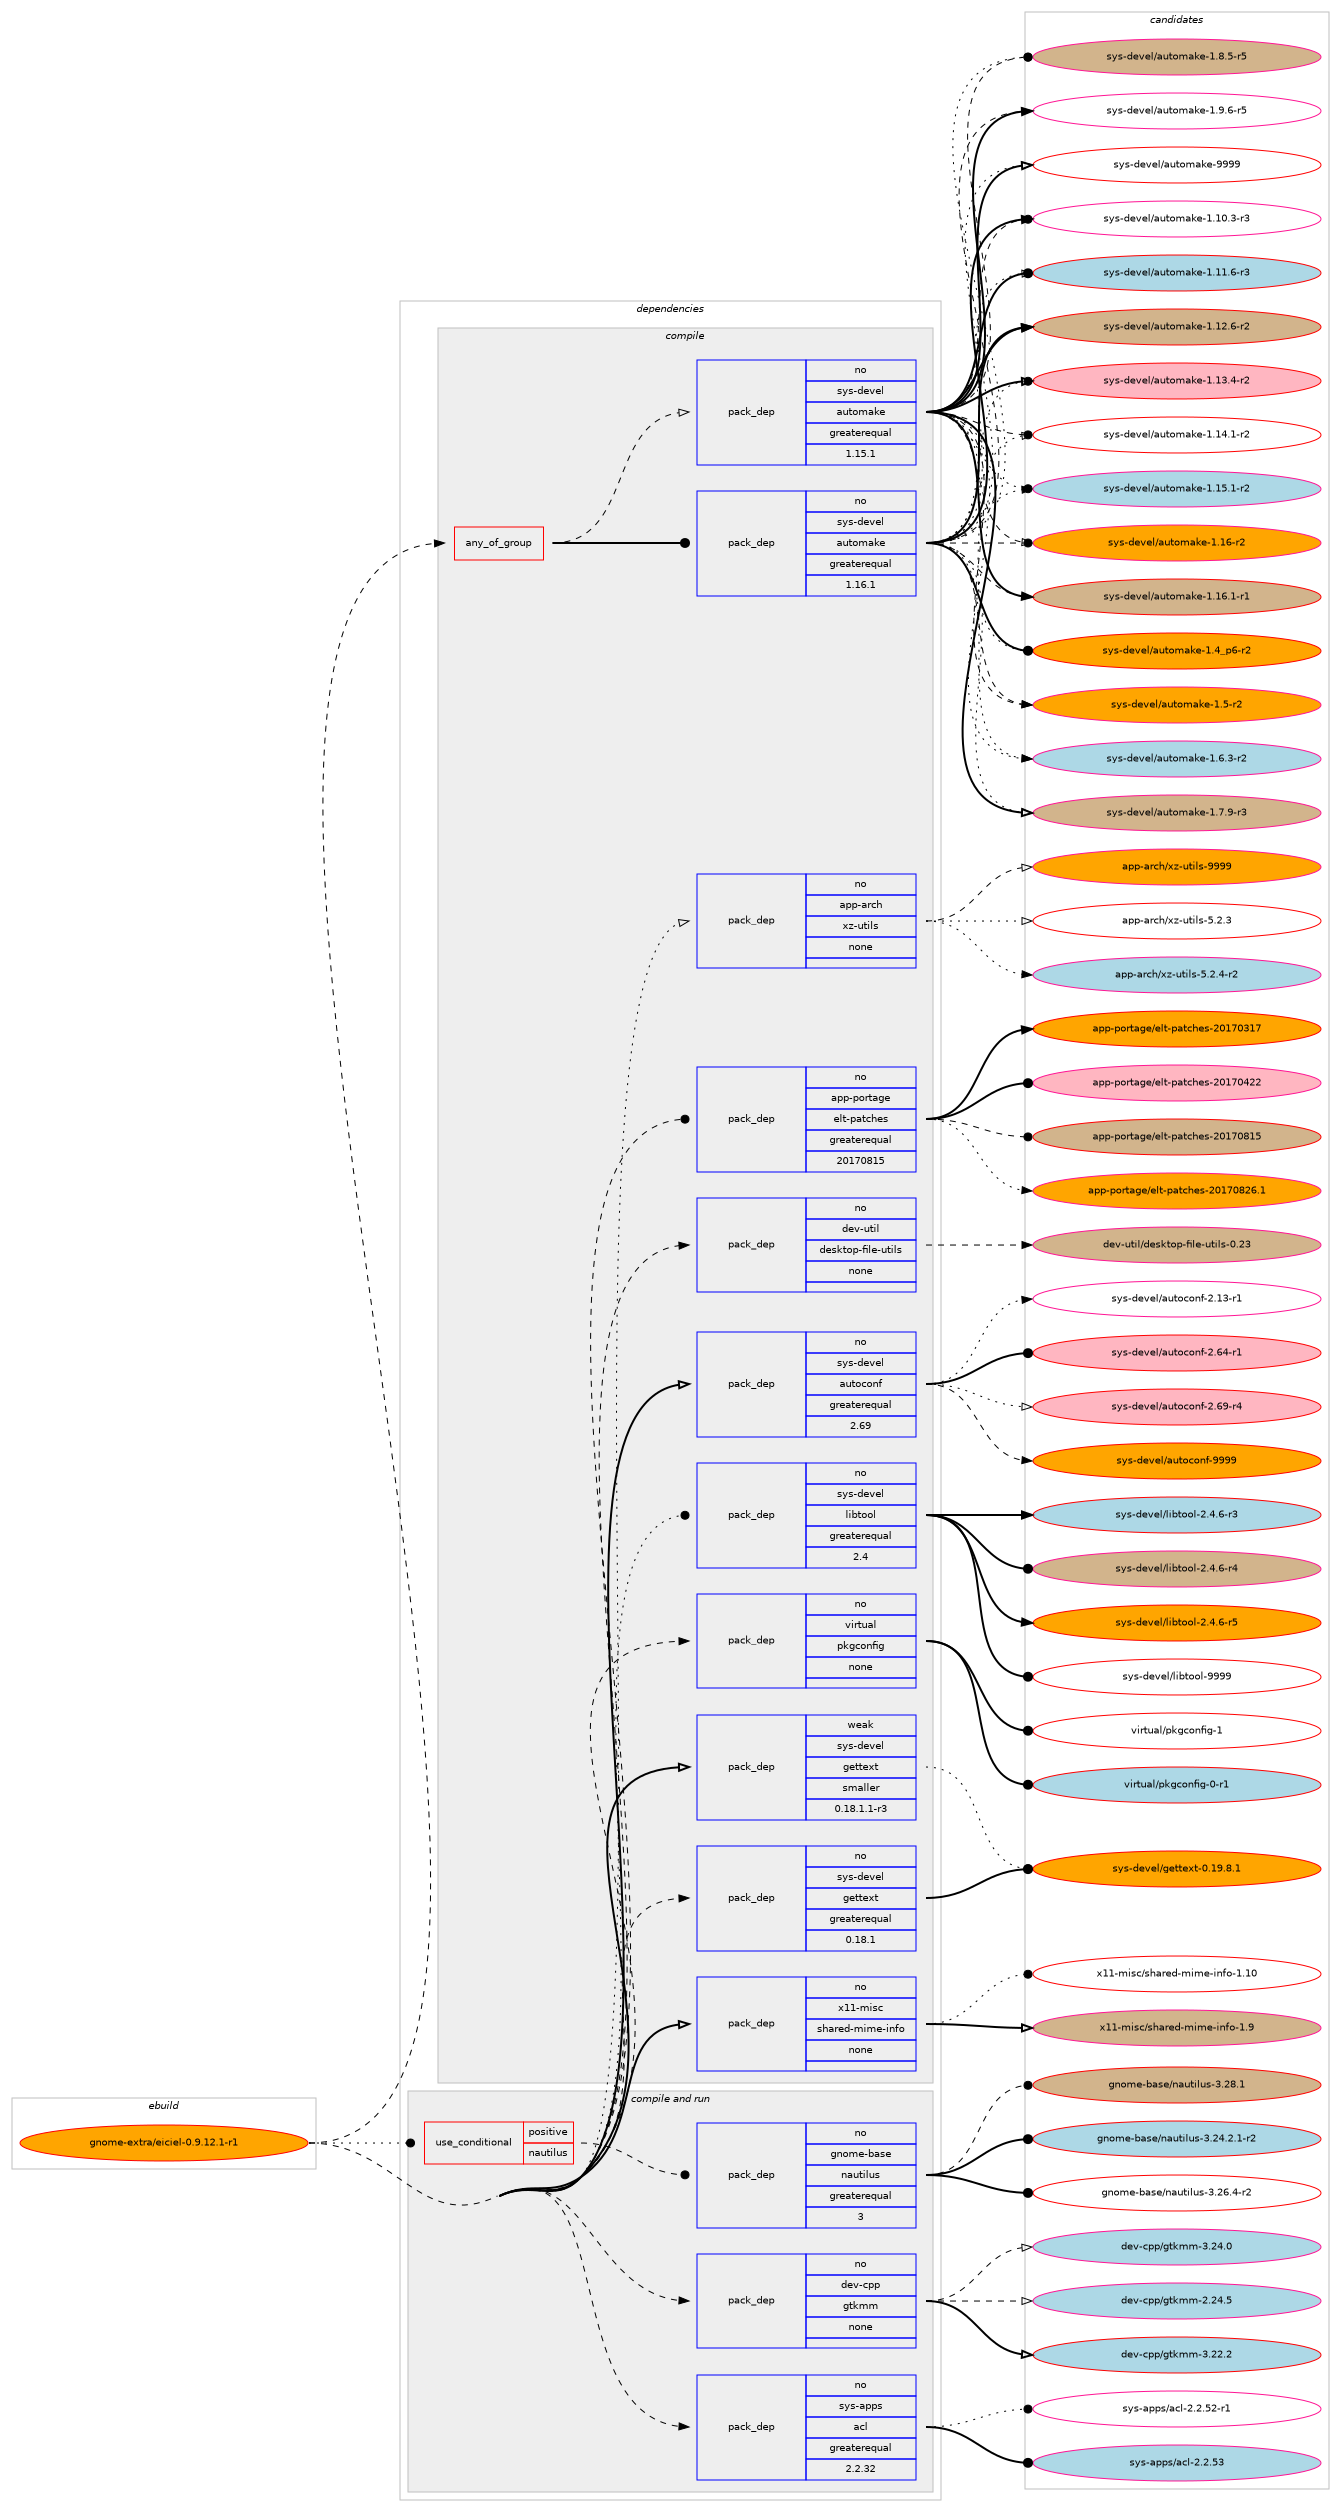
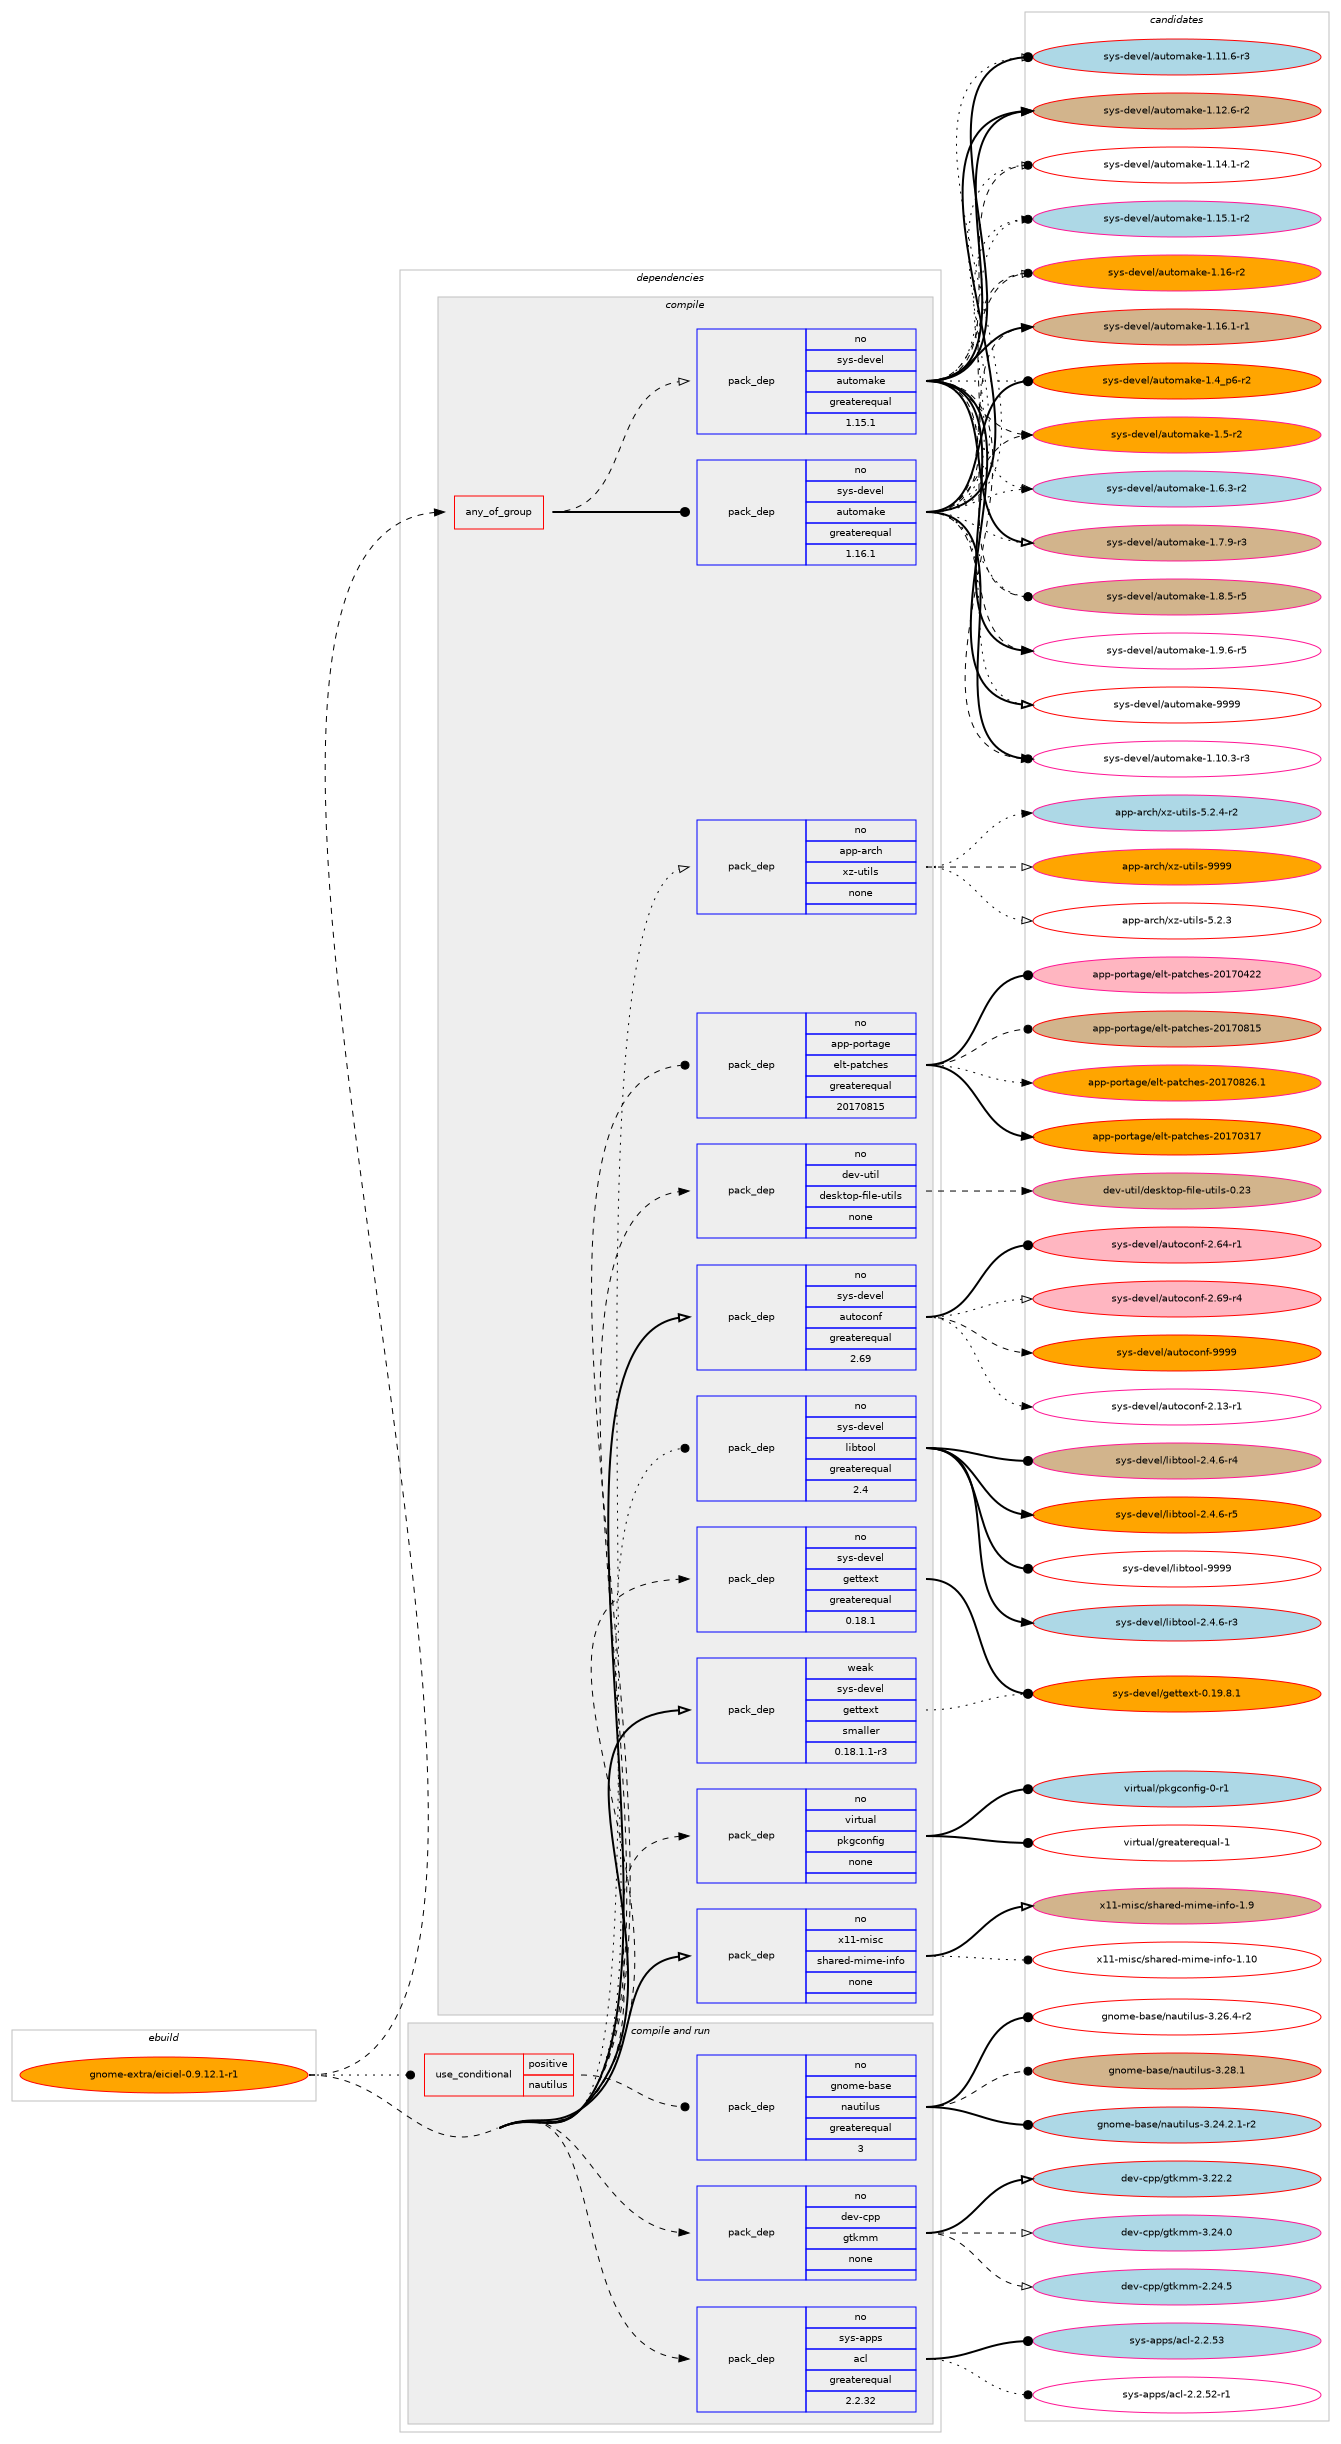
node "sys-devel/automake-1.13.4-r2": removed
node "virtual/pkgconfig-1": label "virtual/pkgconfig-1" -> "virtual/greaterequal-1"
